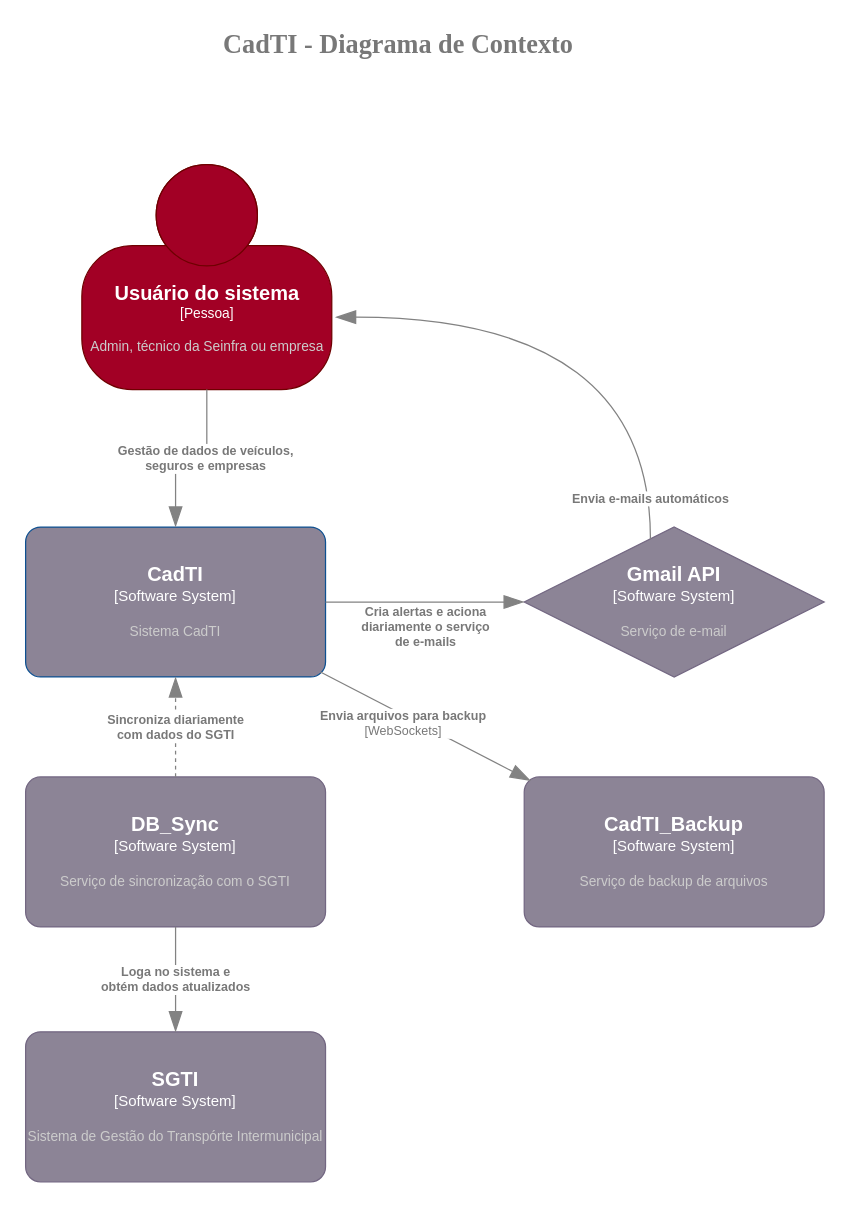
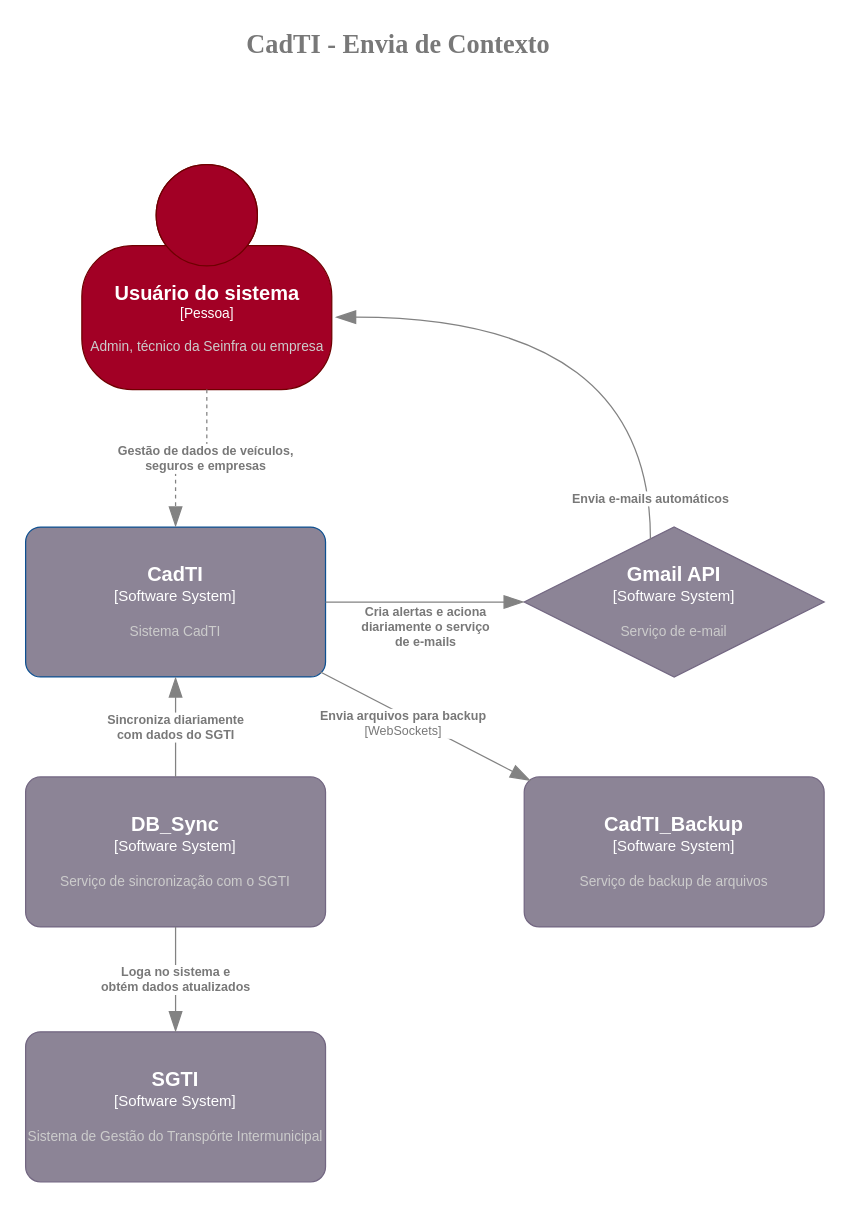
node "CadTI - Diagrama de Contexto": label "CadTI - Diagrama de Contexto" -> "CadTI - Envia de Contexto"
edge "Usuário do sistema [Pessoa] Admin, técnico da Seinfra ou empresa" -> "CadTI [Software System] Sistema CadTI": style solid -> dashed
edge "DB_Sync [Software System] Serviço de sincronização com o SGTI" -> "CadTI [Software System] Sistema CadTI": style dashed -> solid
